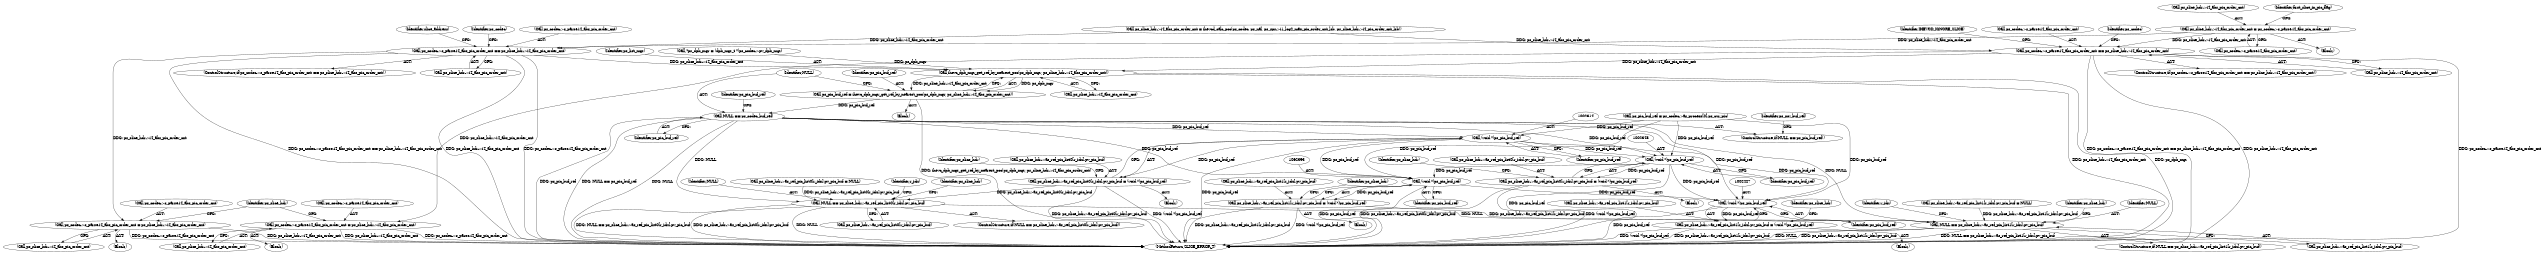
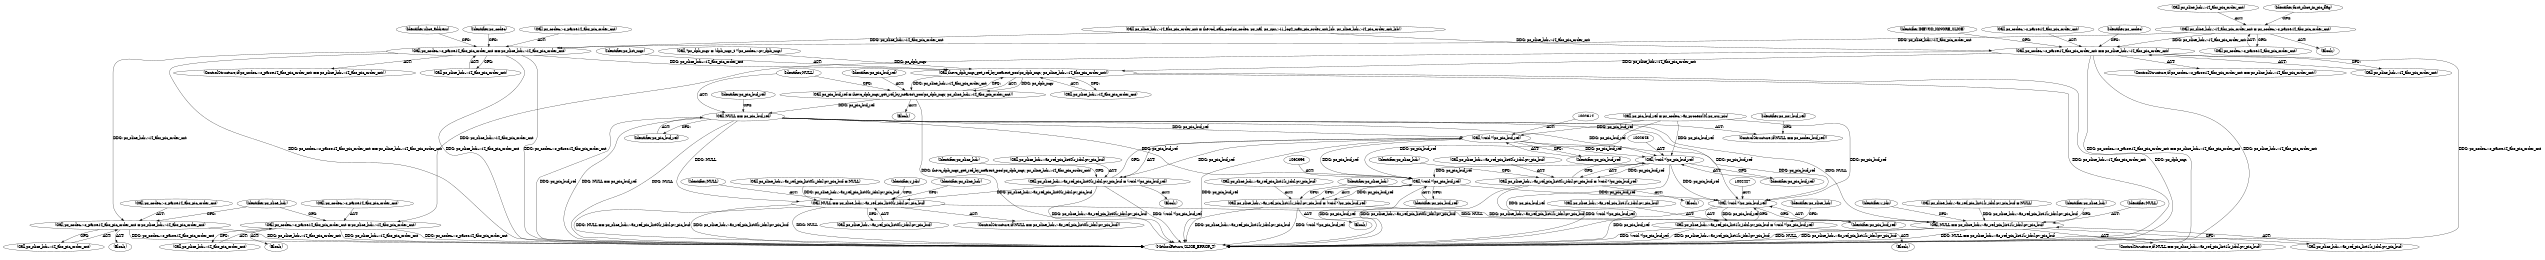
node "(Call,NULL == ps_codec_buf_ref)": label "(Call,NULL == ps_codec_buf_ref)" -> "(Call,NULL == ps_pic_buf_ref)"
node "(ControlStructure,if(NULL == ps_pic_buf_ref))": label "(ControlStructure,if(NULL == ps_pic_buf_ref))" -> "(ControlStructure,if(NULL == ps_codec_buf_ref))"
